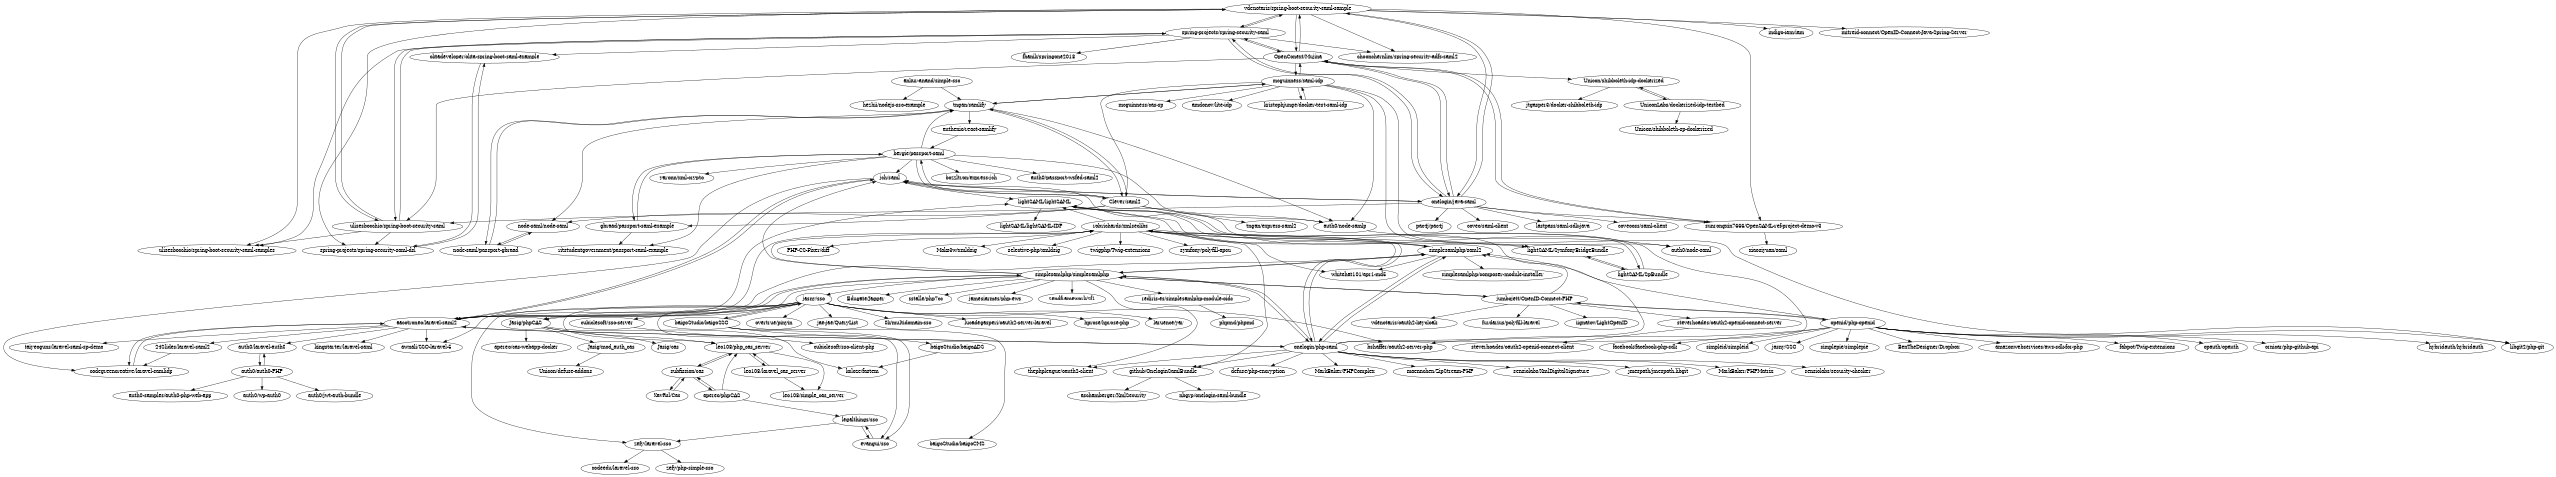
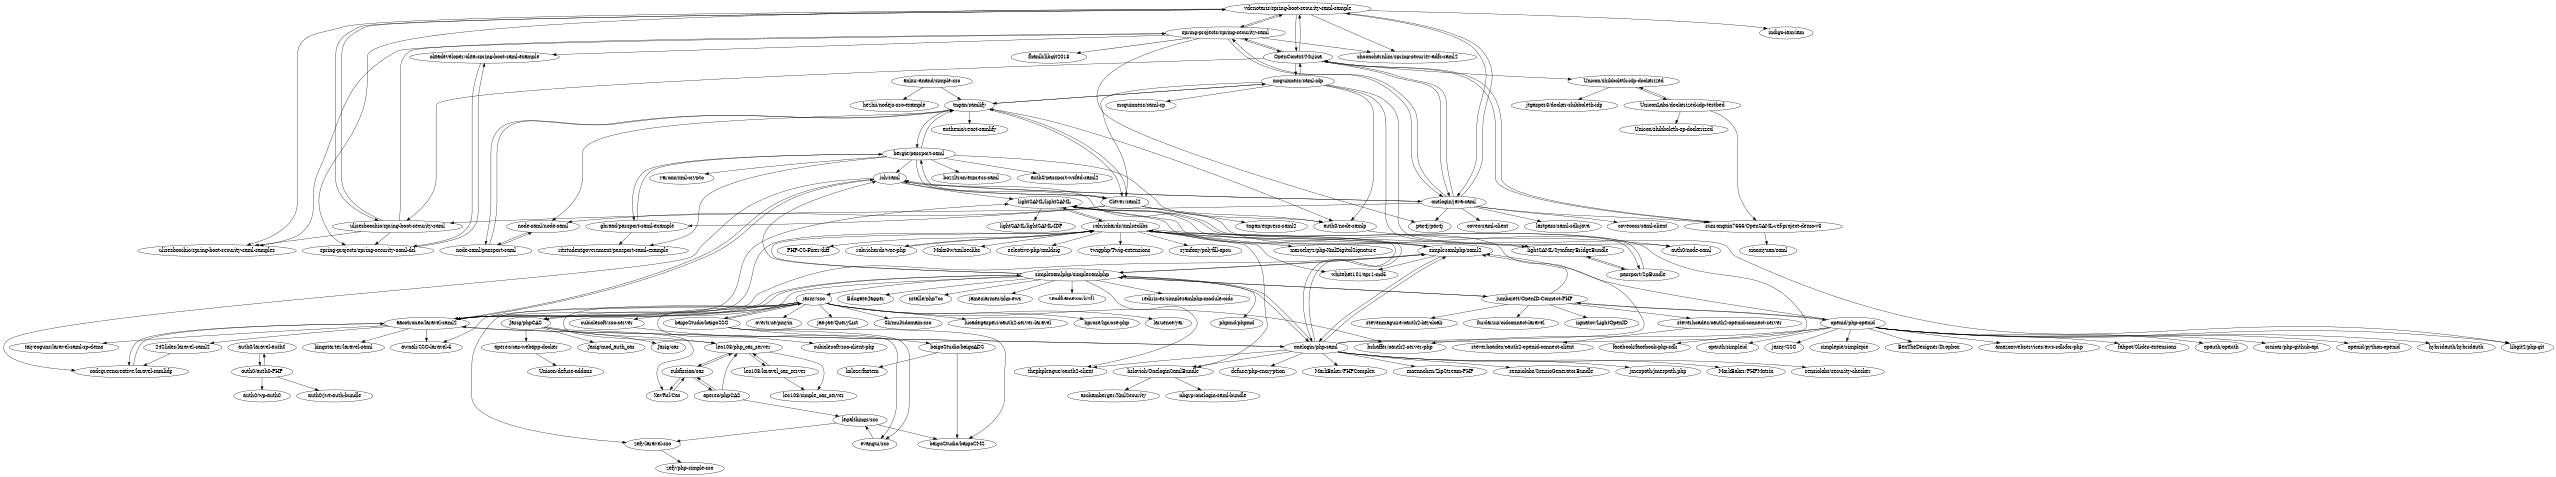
edge "vdenotaris/spring-boot-security-saml-sample" -> "sunrongxin7666/OpenSAML-ref-project-demo-v3": now "UniconLabs/dockerized-idp-testbed" -> "sunrongxin7666/OpenSAML-ref-project-demo-v3"
node "mitreid-connect/OpenID-Connect-Java-Spring-Server": removed
edge "spring-projects/spring-security-saml" -> "ulisesbocchio/spring-boot-security-saml": now "spring-projects/spring-security-saml" -> "pac4j/pac4j"
node "fhanik/springone2018": label "fhanik/springone2018" -> "fhanik/libgit2018"
node "mcguinness/cas-sp": label "mcguinness/cas-sp" -> "mcguinness/saml-sp"
node "amdonov/lite-idp": removed
node "kristophjunge/docker-test-saml-idp": removed
edge "authenio/react-samlify" -> "bergie/passport-saml": now "tngan/samlify" -> "bergie/passport-saml"
node "bozzltron/express-jch": label "bozzltron/express-jch" -> "bozzltron/express-saml"
edge "Clever/saml2" -> "jch/saml": reversed
edge "lightSAML/lightSAML" -> "robrichards/xmlseclibs": added
node "node-saml/passport-gbraad": label "node-saml/passport-gbraad" -> "node-saml/passport-saml"
node "robrichards/wse-php": added
node "Maks3w/xmldsig": label "Maks3w/xmldsig" -> "Maks3w/xmlseclibs"
node "marcelxyz/php-XmlDigitalSignature": added
node "simplesamlphp/composer-module-installer": removed
node "lightSAML/SpBundle": label "lightSAML/SpBundle" -> "passport/SpBundle"
edge "rediris-es/simplesamlphp-module-oidc" -> "phpmd/phpmd": now "simplesamlphp/simplesamlphp" -> "phpmd/phpmd"
node "vdenotaris/oauth2-keycloak": label "vdenotaris/oauth2-keycloak" -> "stevenmaguire/oauth2-keycloak"
node "furdarius/polyfill-laravel": label "furdarius/polyfill-laravel" -> "furdarius/oidconnect-laravel"
edge "Jasig/phpCAS" -> "kcloze/fastem": now "Jasig/phpCAS" -> "XavRsl/Cas"
edge "aacotroneo/laravel-saml2" -> "auth0/laravel-auth0": removed
node "simpleid/simpleid": label "simpleid/simpleid" -> "opauth/simpleid"
node "fabpot/Twig-extensions": label "fabpot/Twig-extensions" -> "fabpot/Slides-extensions"
node "openid/python-openid": added
edge "Jasig/mod_auth_cas" -> "Unicon/defuse-addons": now "apereo/cas-webapp-docker" -> "Unicon/defuse-addons"
node "github/OneloginSamlBundle": label "github/OneloginSamlBundle" -> "hslavich/OneloginSamlBundle"
node "sensiolabs/XmlDigitalSignature": label "sensiolabs/XmlDigitalSignature" -> "sensiolabs/SensioGeneratorBundle"
node "jmespath/jmespath.libgit": label "jmespath/jmespath.libgit" -> "jmespath/jmespath.php"
edge "baigoStudio/baigoADS" -> "baigoStudio/baigoCMS": added
node "auth0-samples/auth0-php-web-app": removed
edge "legalthings/sso" -> "evangui/sso": now "legalthings/sso" -> "baigoStudio/baigoCMS"
node "codeedu/laravel-sso": removed
